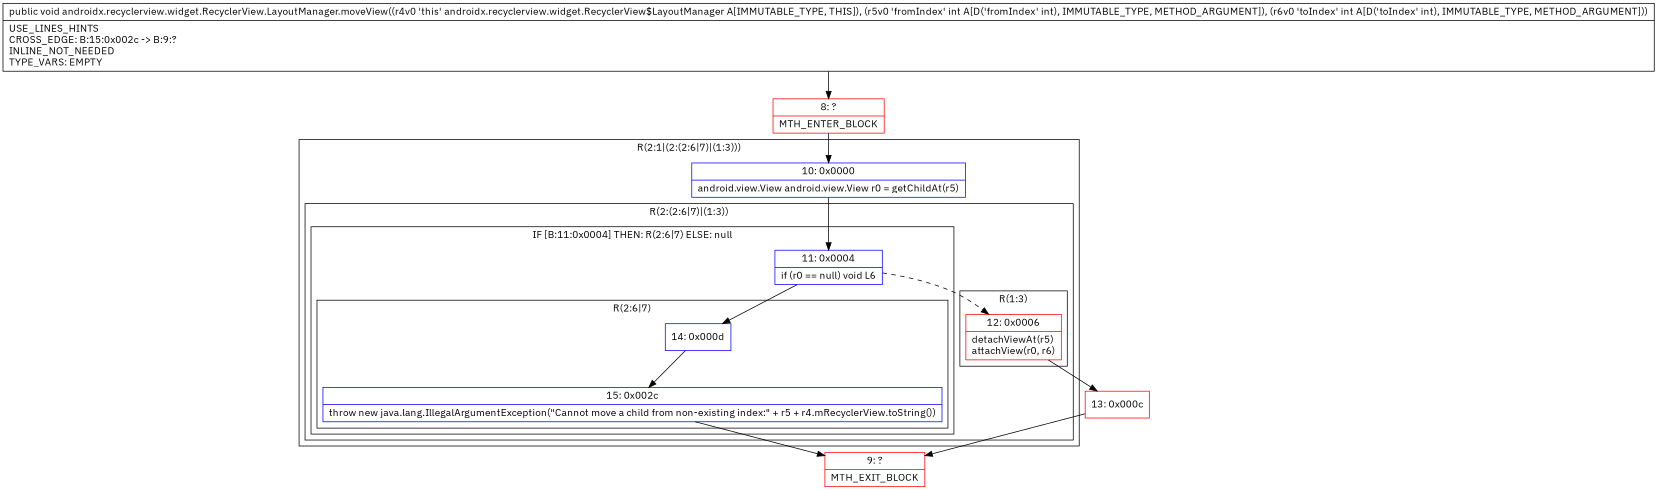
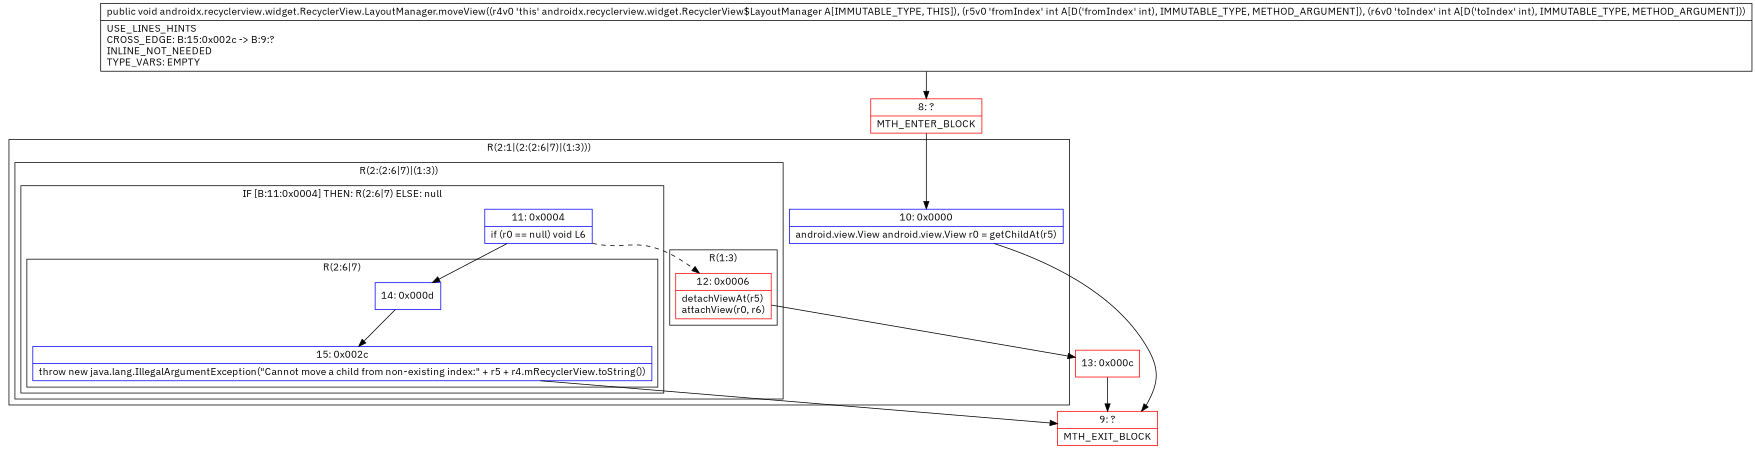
edge "10: 0x0000" -> "11: 0x0004": now "10: 0x0000" -> "9: ?"
